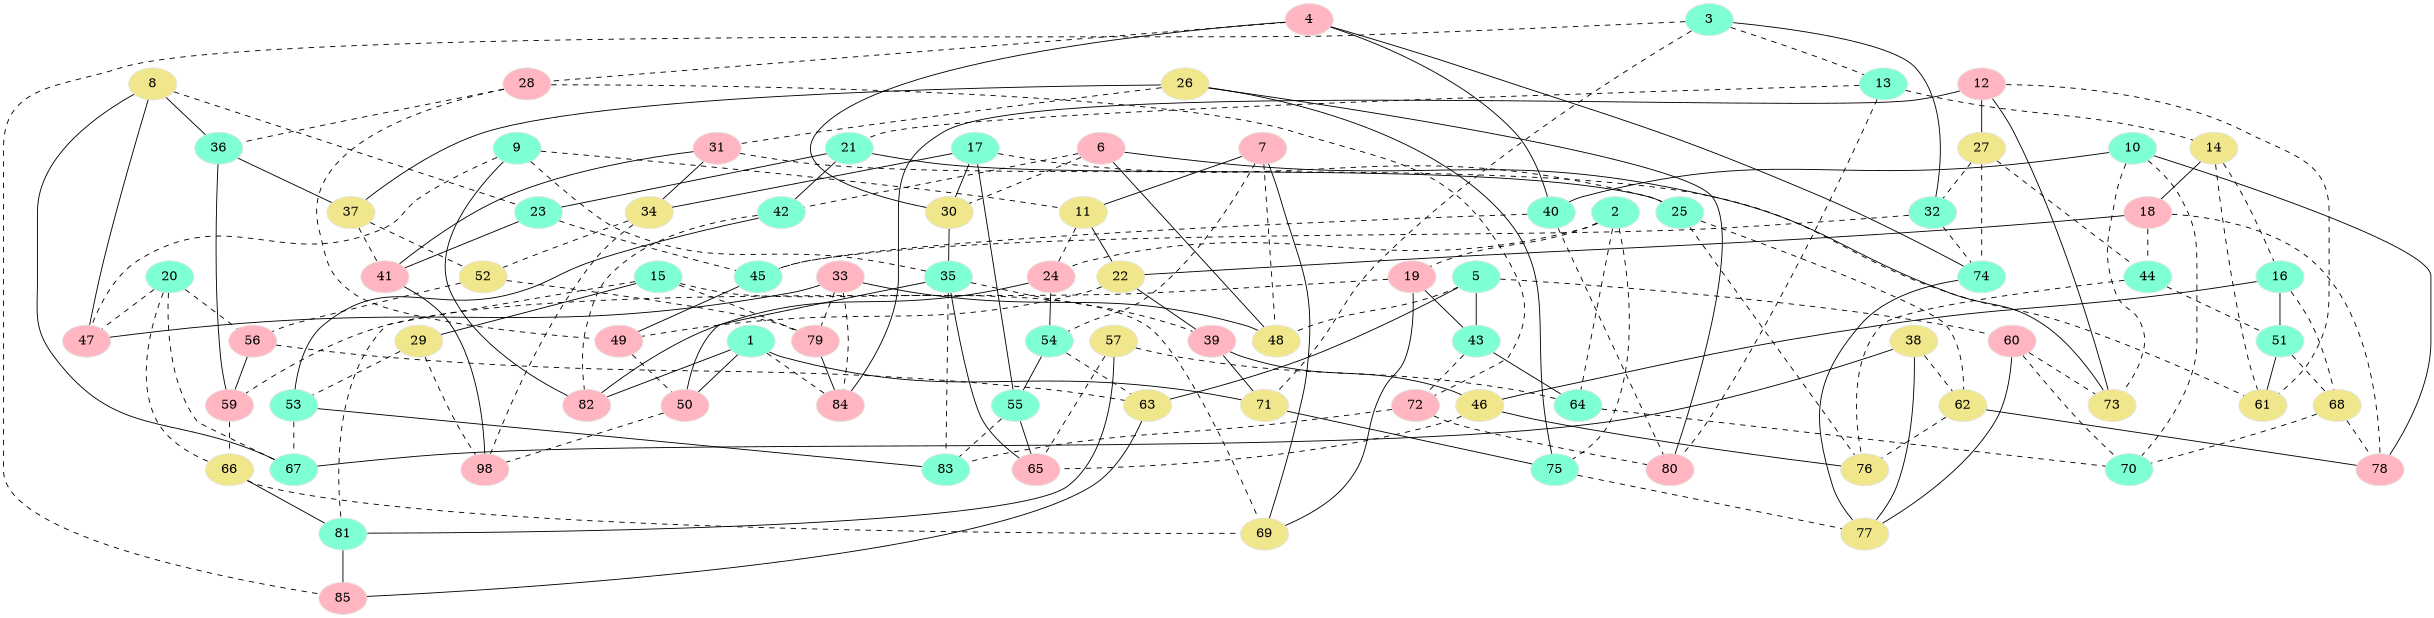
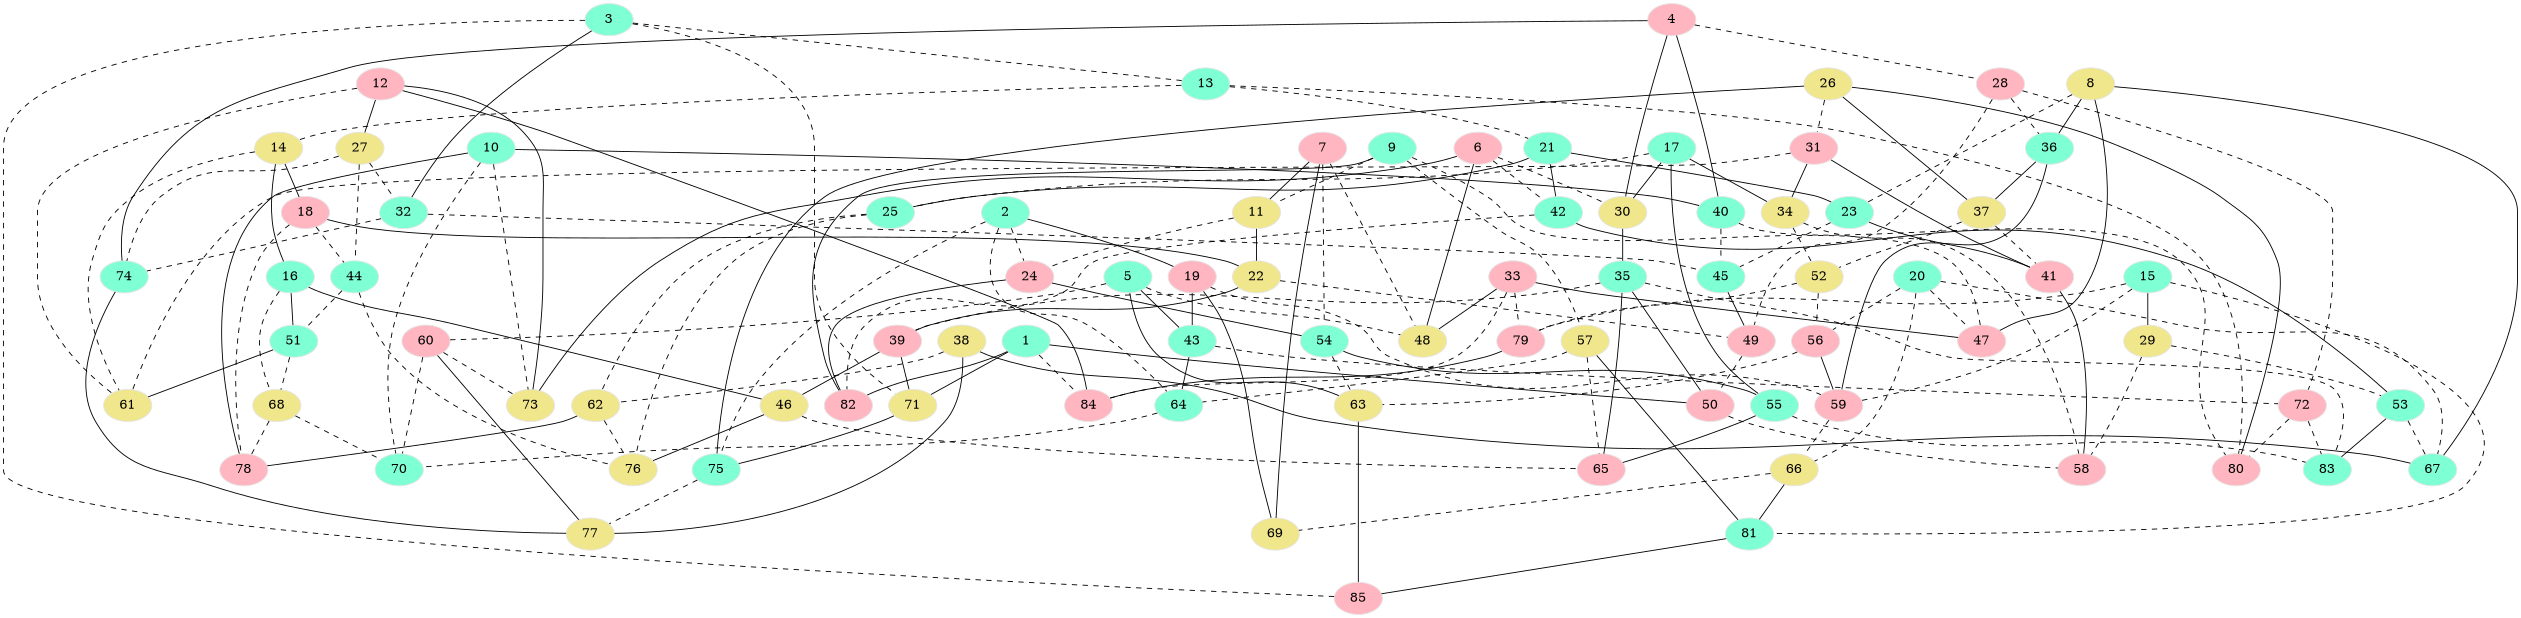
edge "14" -- "16": style dashed -> solid
edge "2" -- "19": style dashed -> solid
edge "9" -- "35": now "9" -- "57"
edge "15" -- "69": now "15" -- "59"
node "98": label "98" -> "58"
